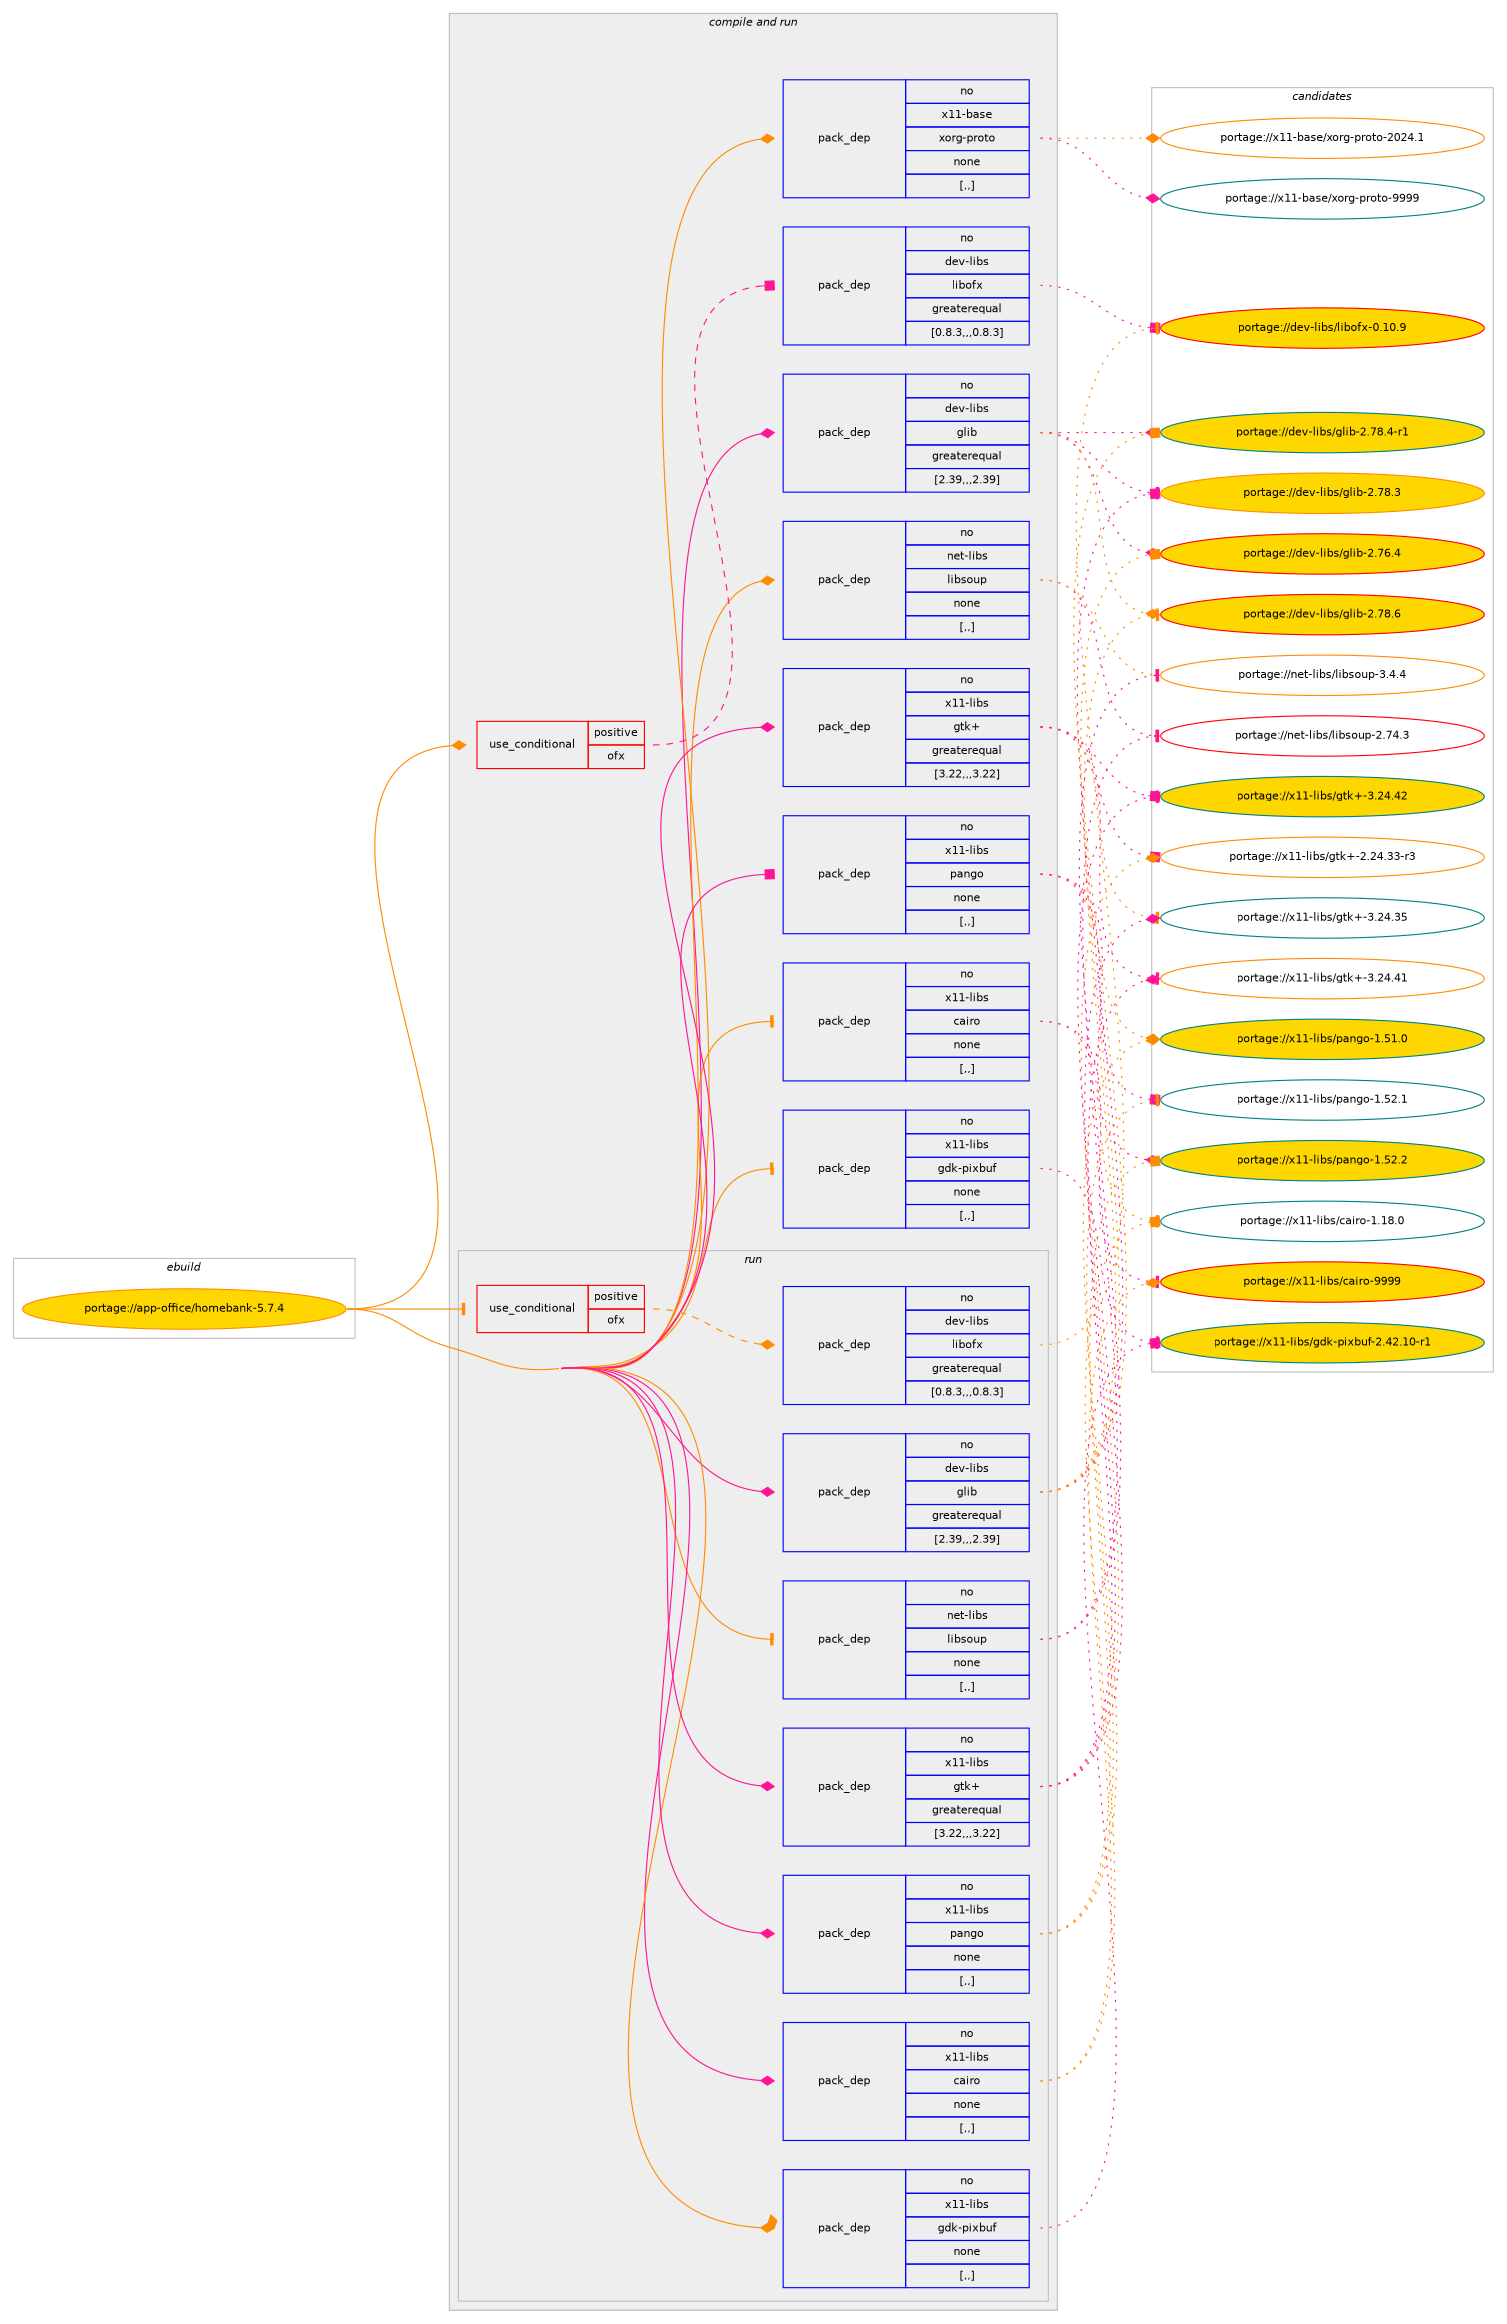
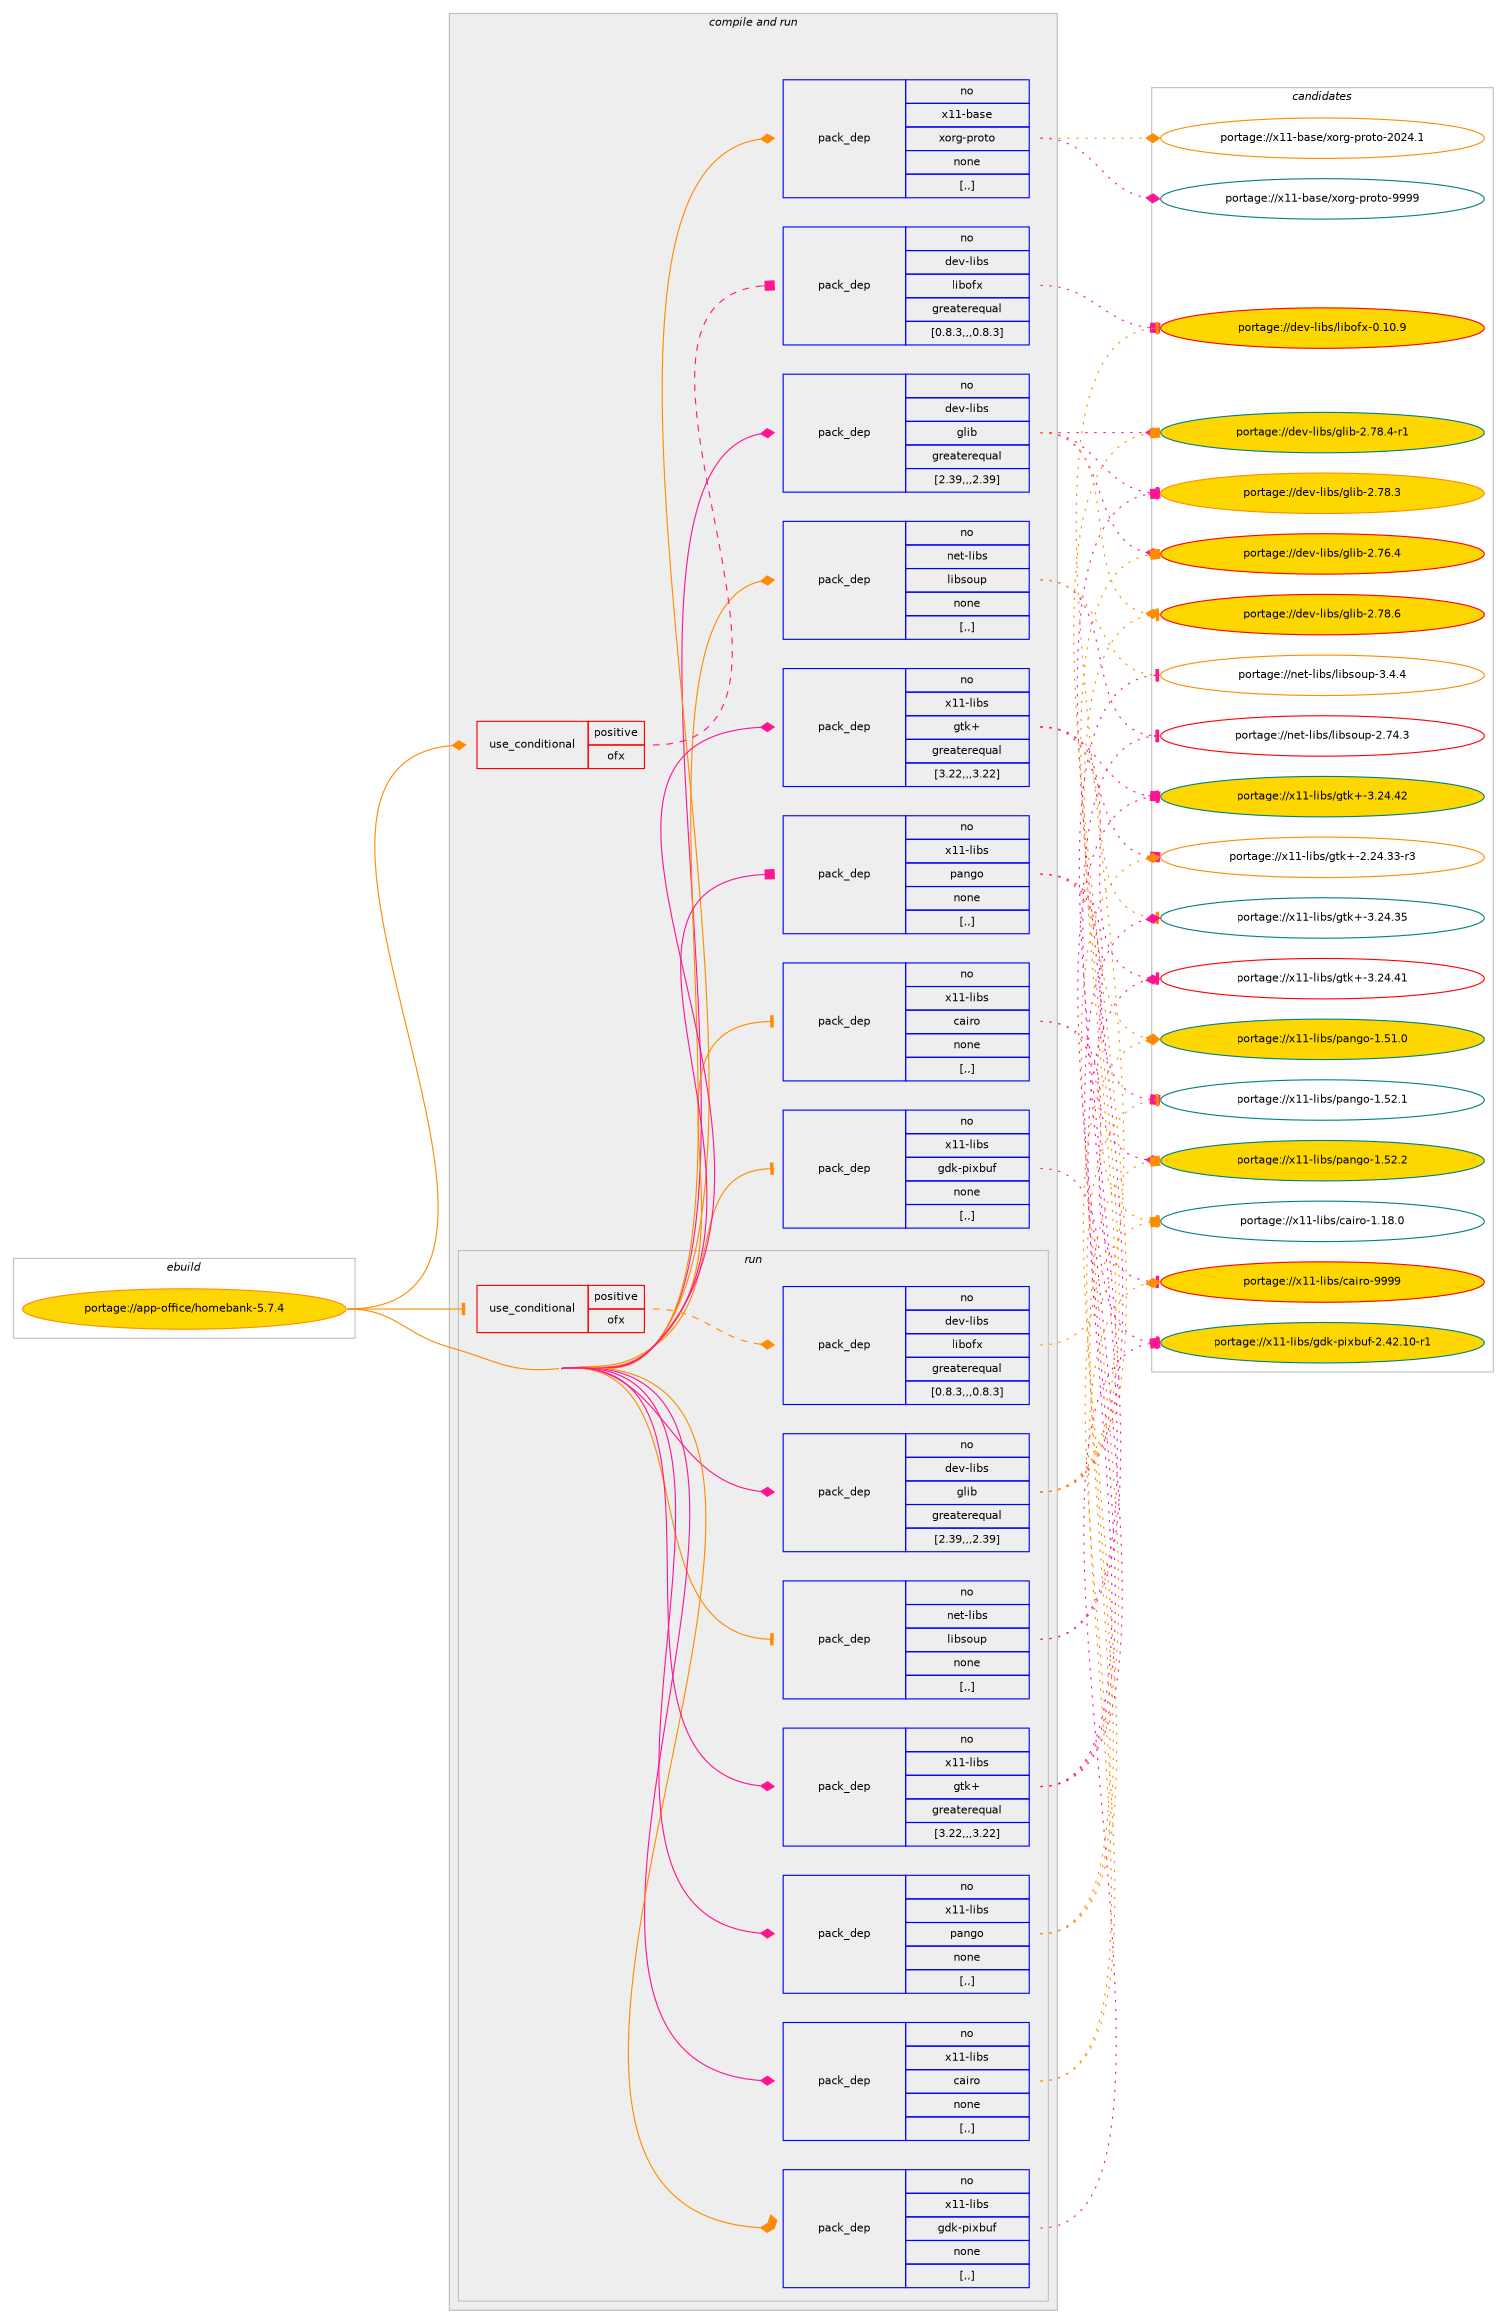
node "portage://x11-libs/gtk+-3.24.41": color darkorange -> red
